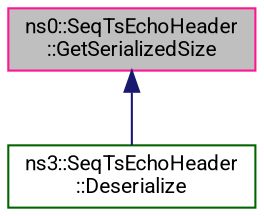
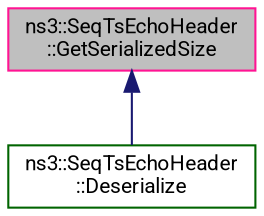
node "ns0::SeqTsEchoHeader ::GetSerializedSize": label "ns0::SeqTsEchoHeader ::GetSerializedSize" -> "ns3::SeqTsEchoHeader ::GetSerializedSize"
